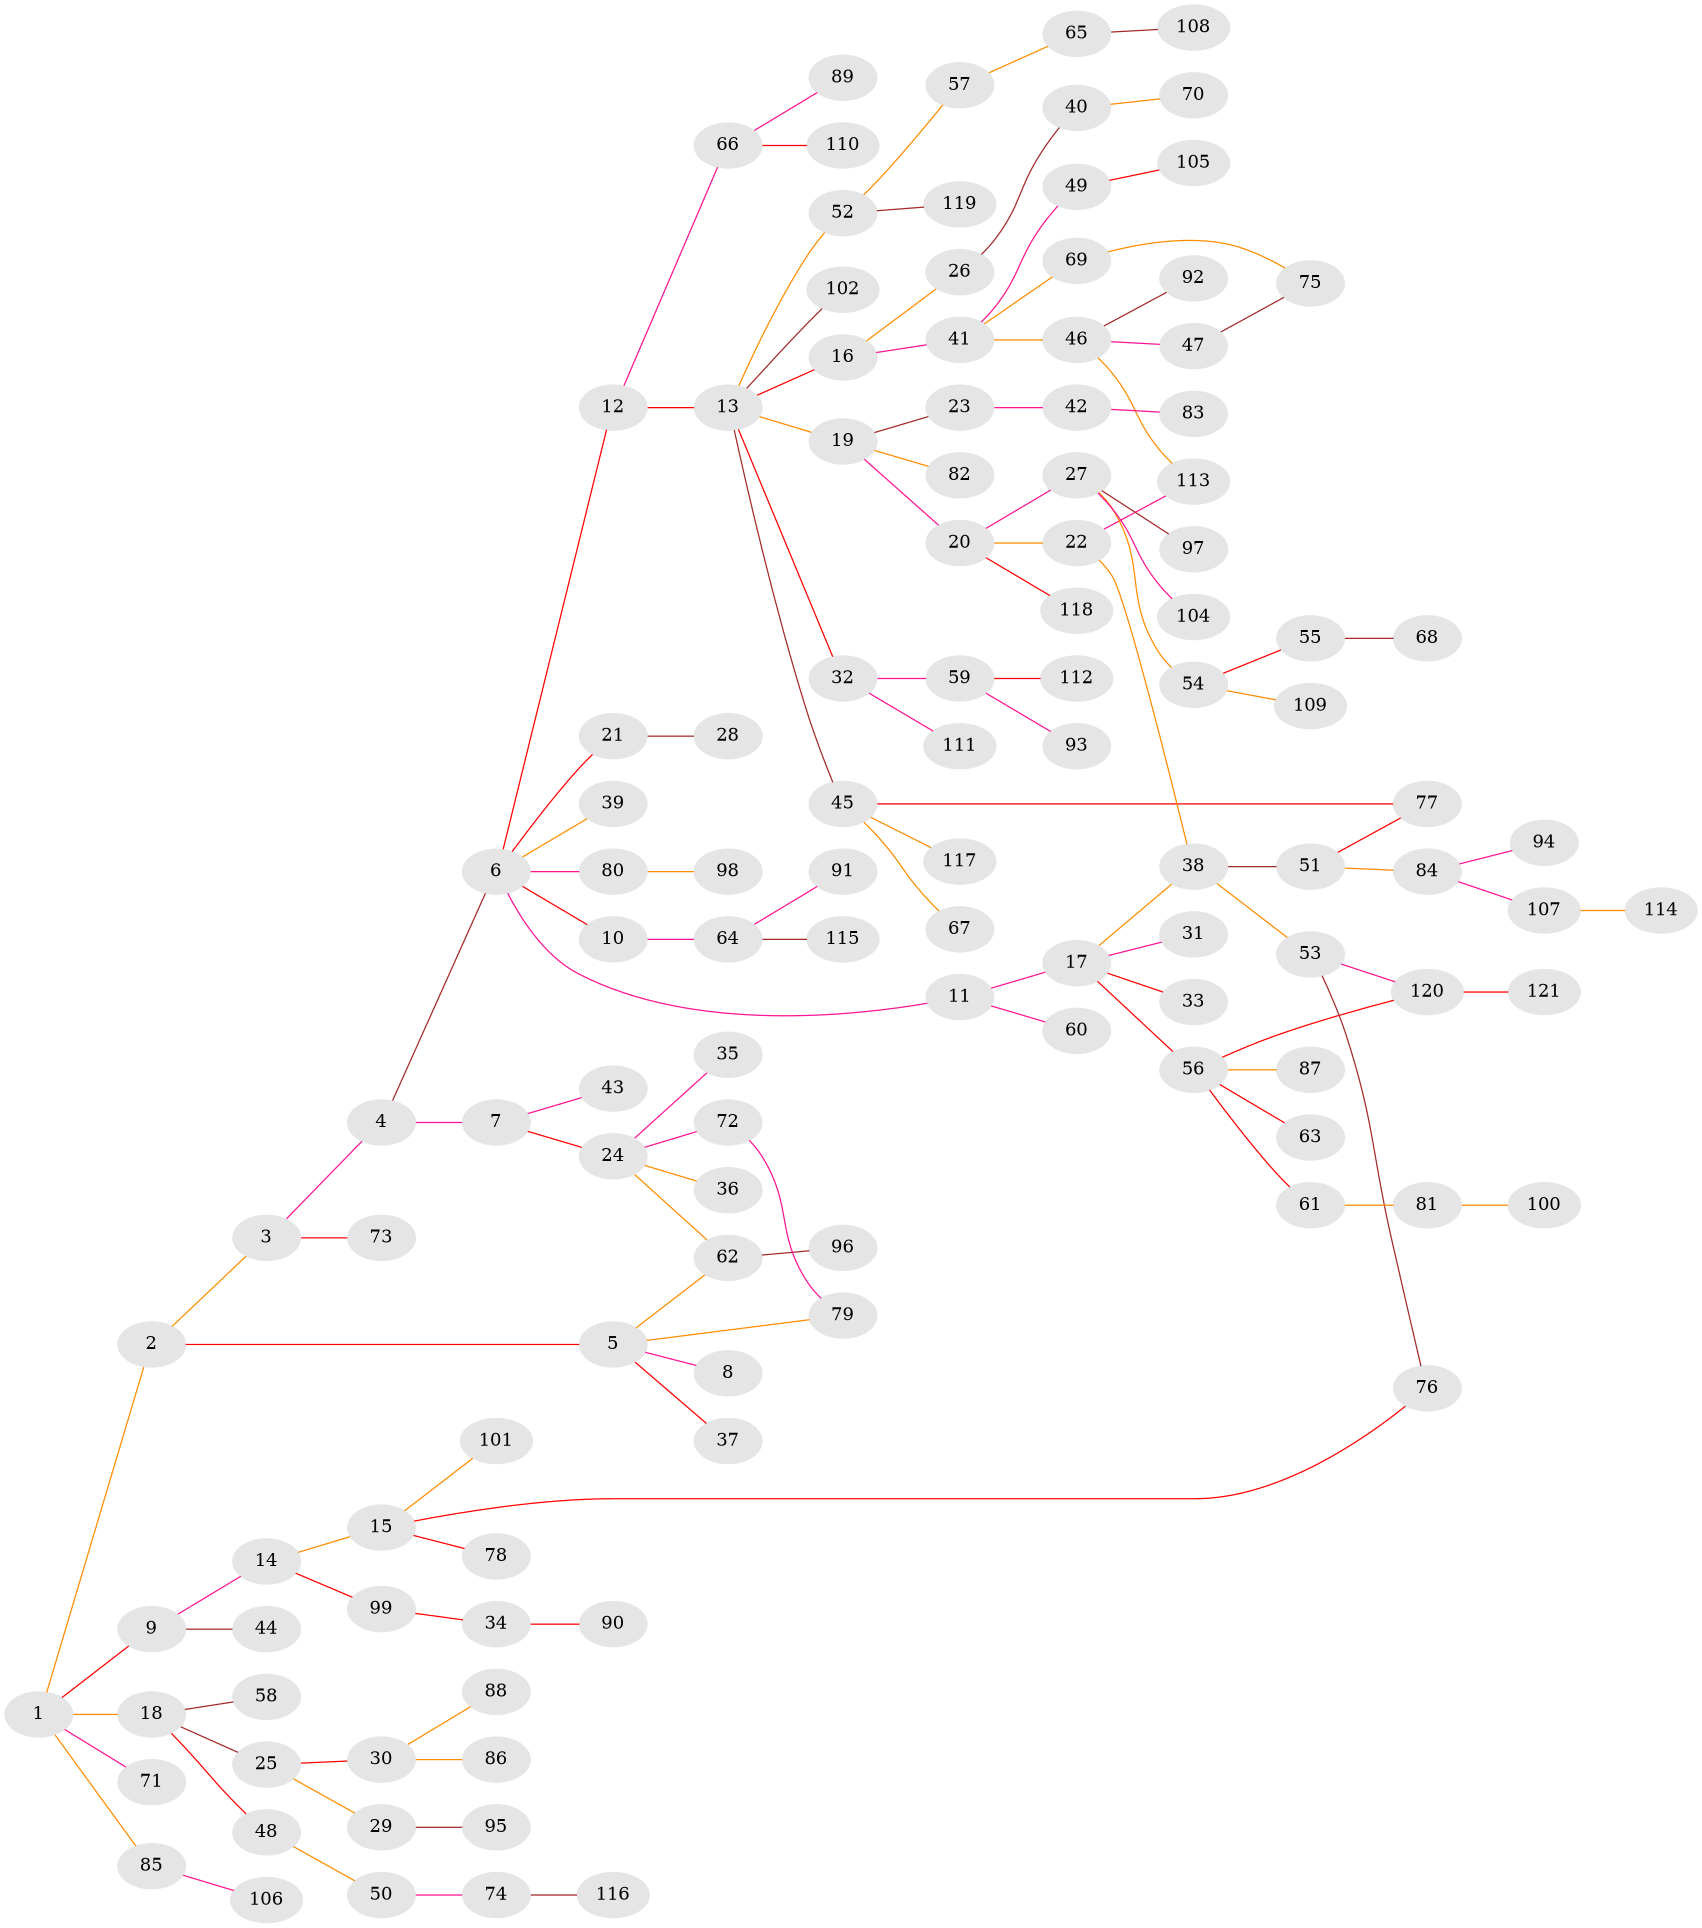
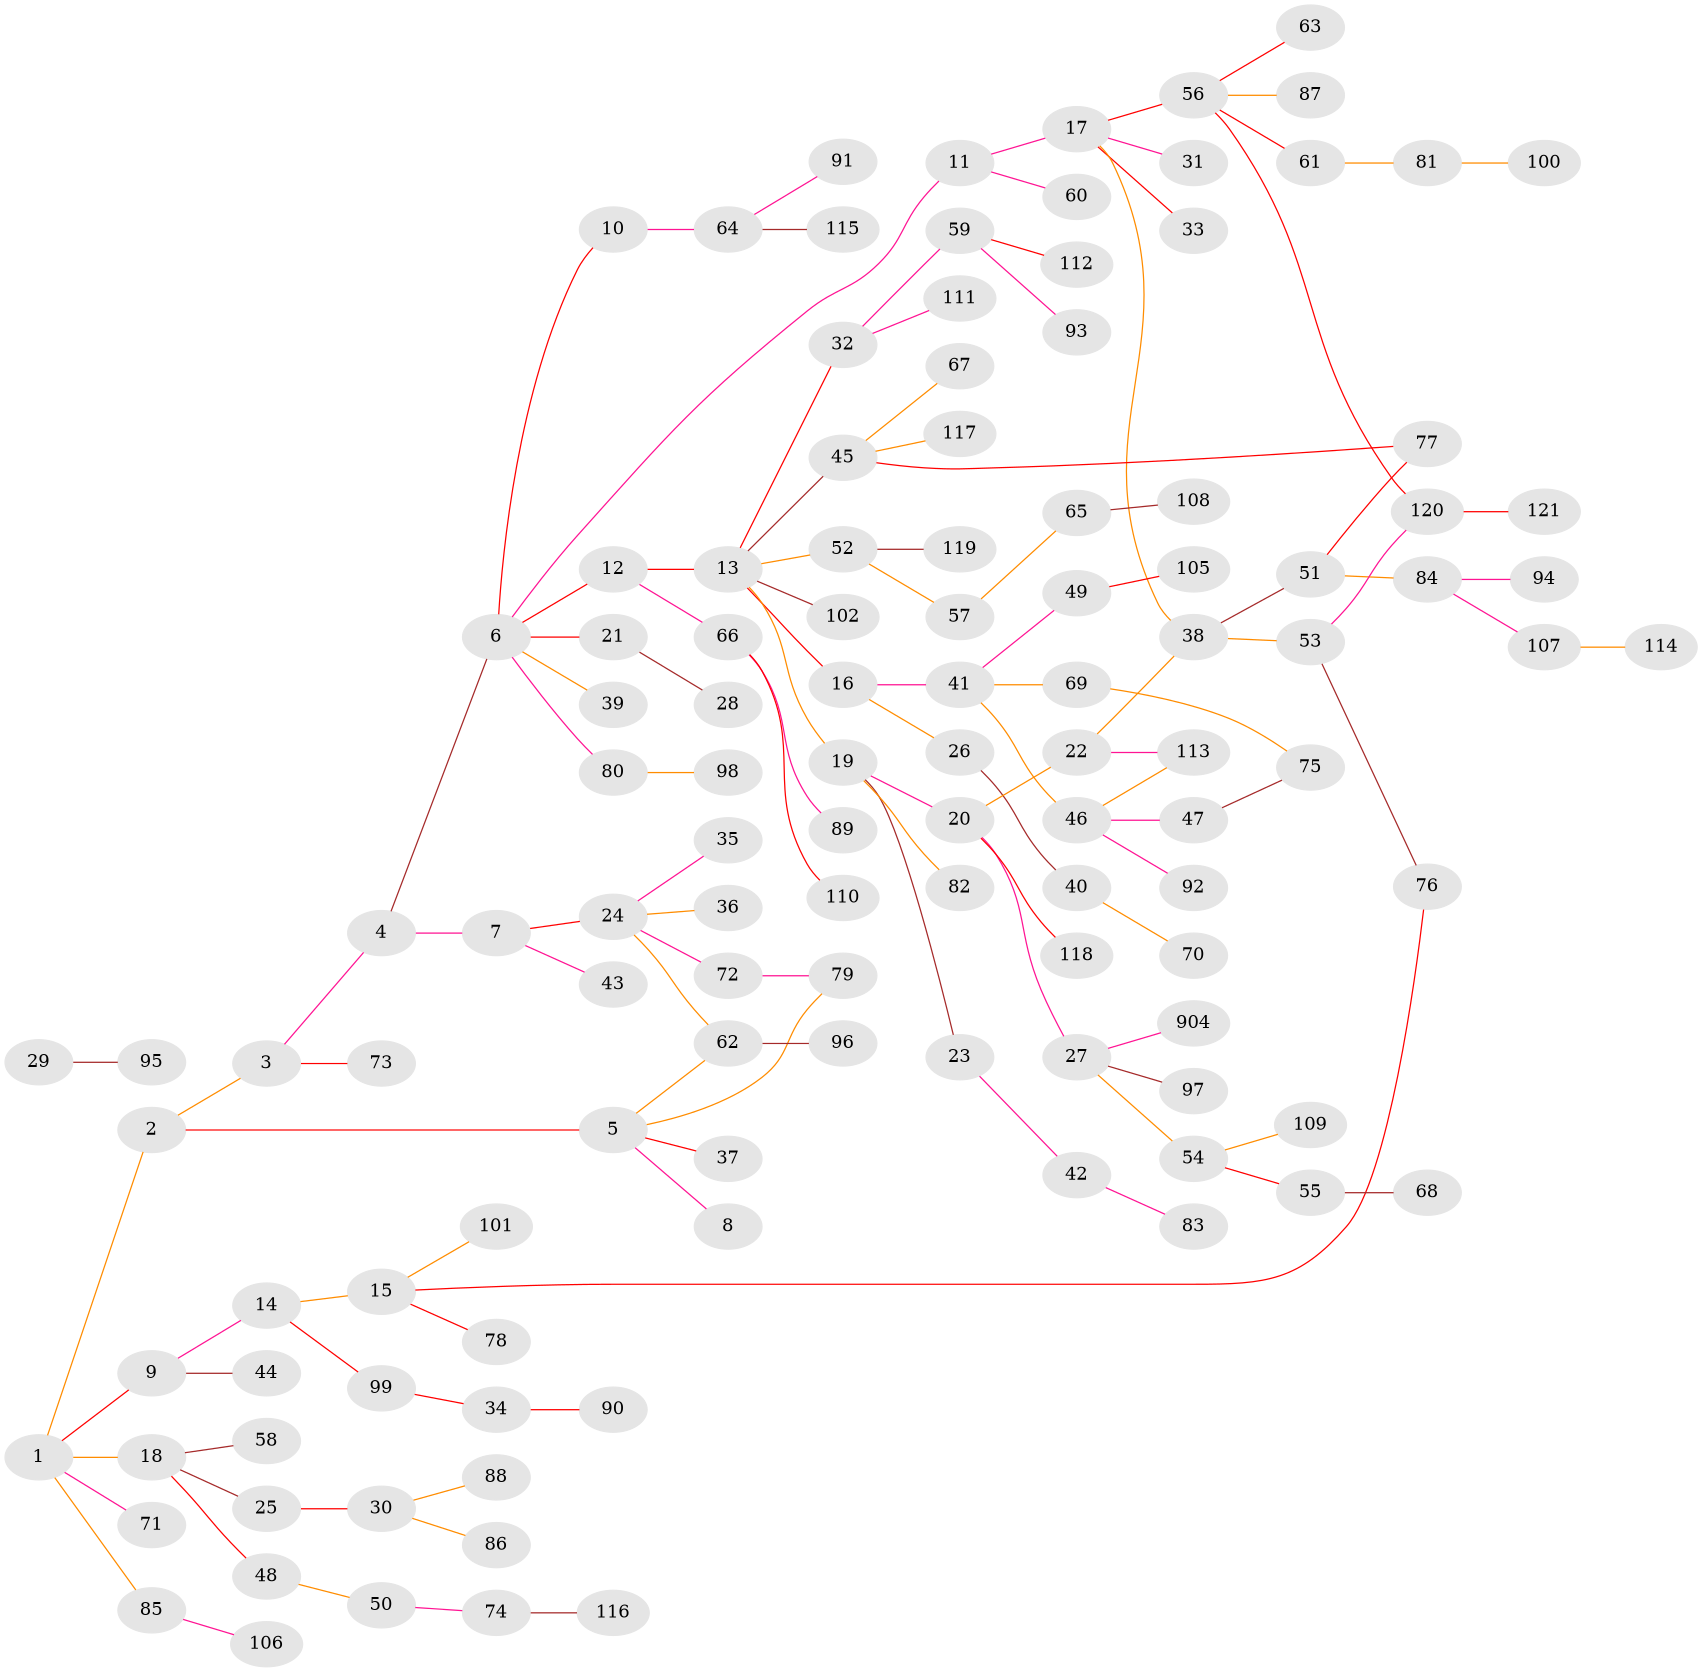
edge "92" -- "46": color brown -> deeppink
node "104": label "104" -> "904"
edge "25" -- "29": removed
